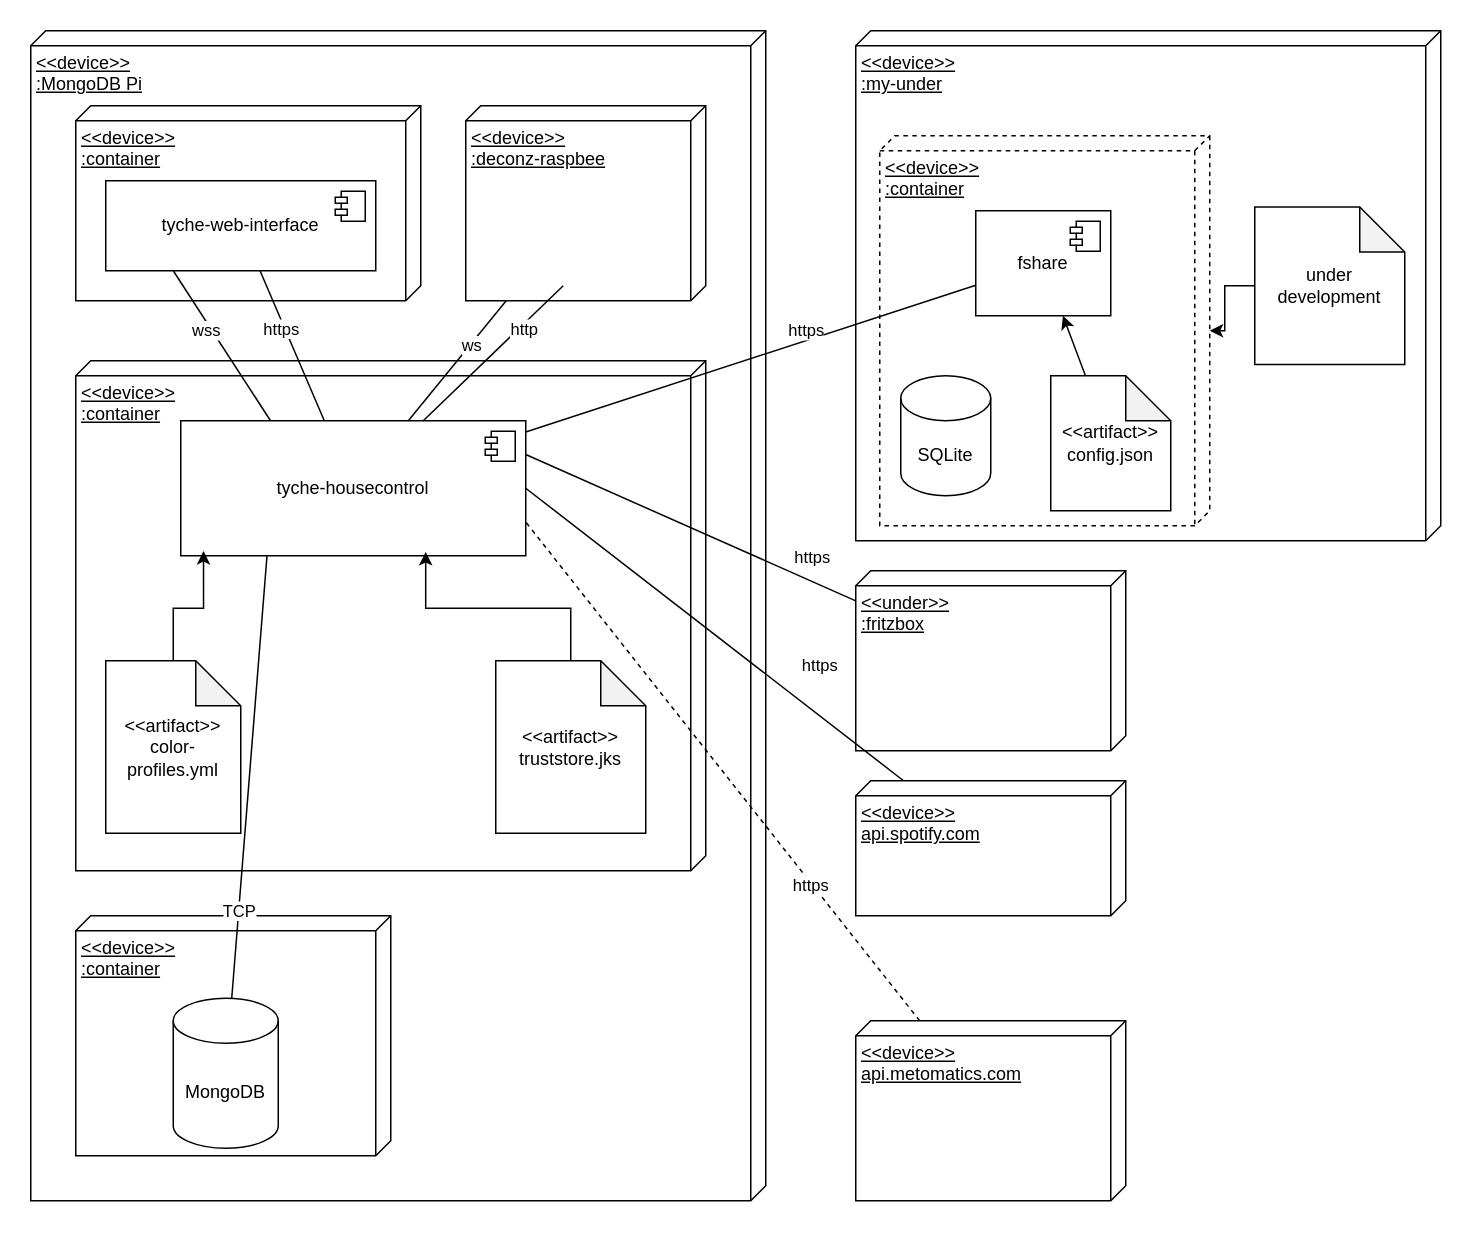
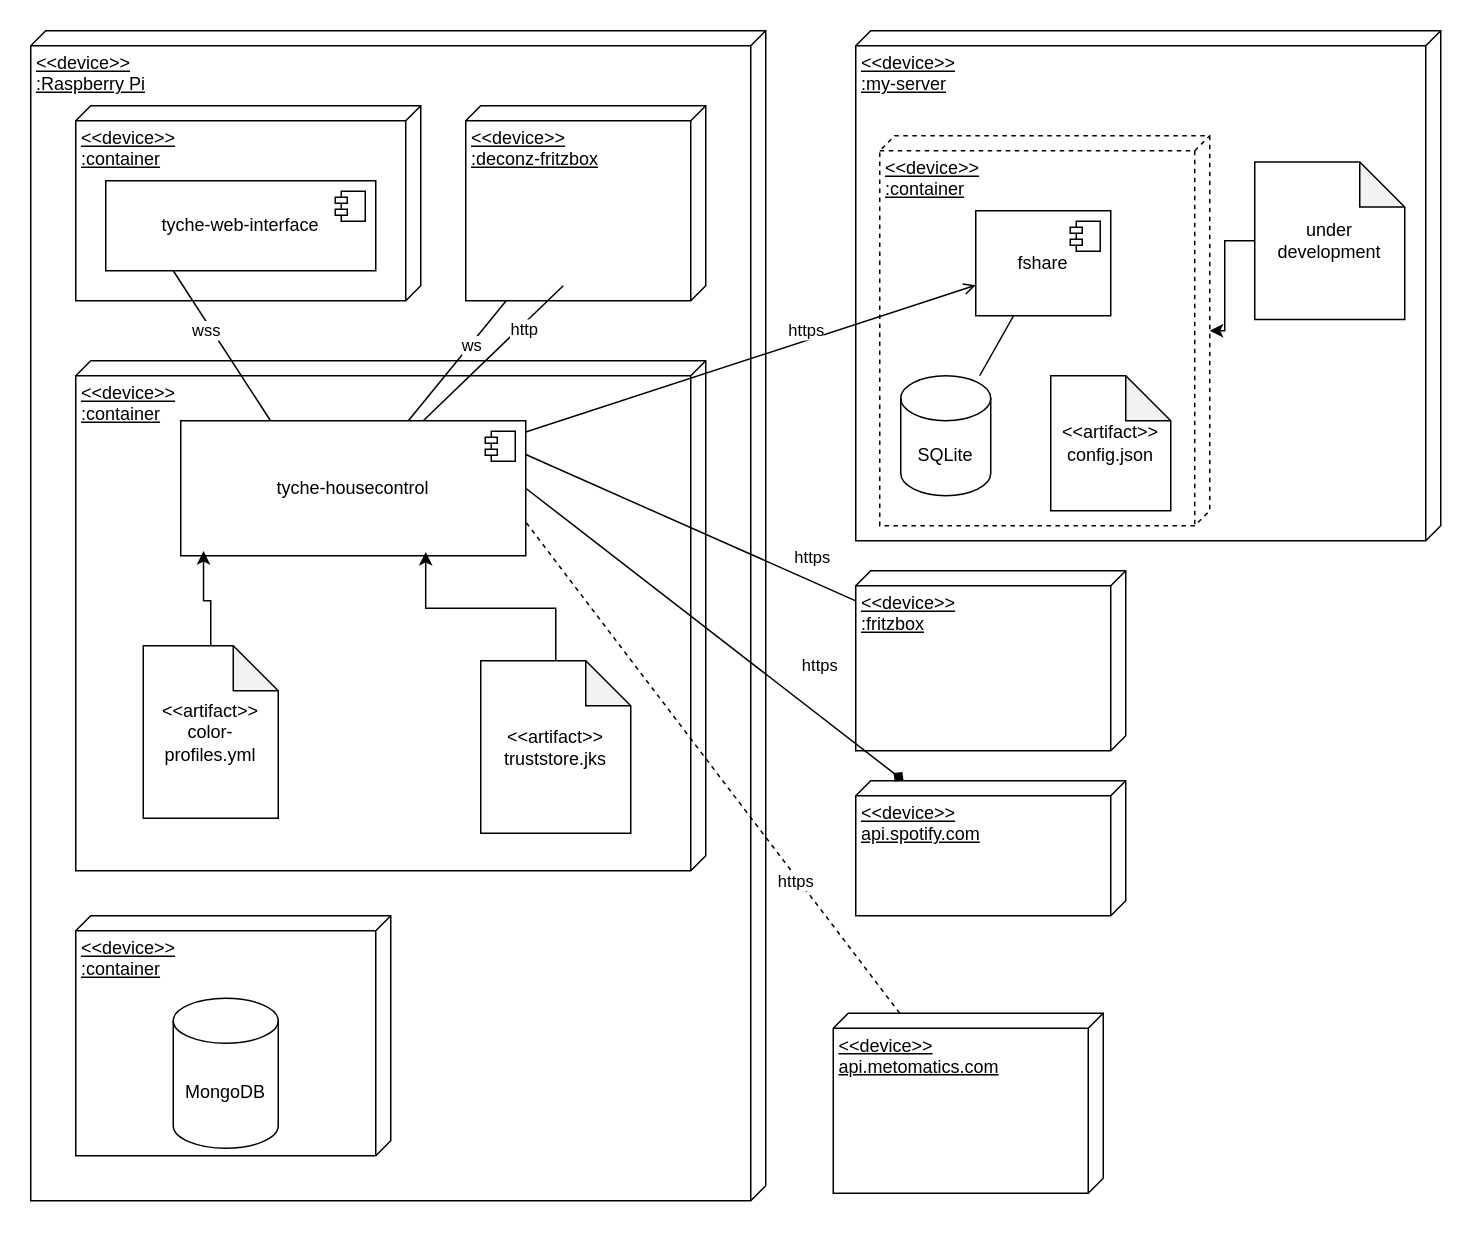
node "<<device>> :MongoDB Pi": label "<<device>> :MongoDB Pi" -> "<<device>> :Raspberry Pi"
node "<<device>> :my-under": label "<<device>> :my-under" -> "<<device>> :my-server"
node "<<device>> :deconz-raspbee": label "<<device>> :deconz-raspbee" -> "<<device>> :deconz-fritzbox"
node "under development": moved (1330, 286) -> (1330, 241)
edge "fshare" -- "tyche-housecontrol": arrowhead none -> open
edge "tyche-web-interface" -- "tyche-housecontrol": removed, label "https"
edge "fshare" -- "SQLite": added
edge "<<artifact>> config.json" -> "fshare": removed
node "<<under>> :fritzbox": label "<<under>> :fritzbox" -> "<<device>> :fritzbox"
node "<<artifact>> color-profiles.yml": moved (173, 747) -> (211, 732)
node "<<artifact>> truststore.jks": moved (571, 747) -> (556, 747)
edge "tyche-housecontrol" -- "<<device>> api.spotify.com": arrowhead none -> diamond
edge "tyche-housecontrol" -- "MongoDB": removed, label "TCP"
node "<<device>> api.metomatics.com": moved (991, 1111) -> (968, 1103)
